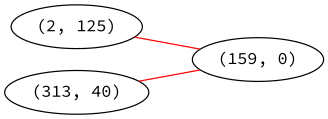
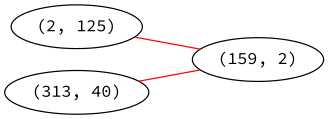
node "(159, 0)": label "(159, 0)" -> "(159, 2)"
